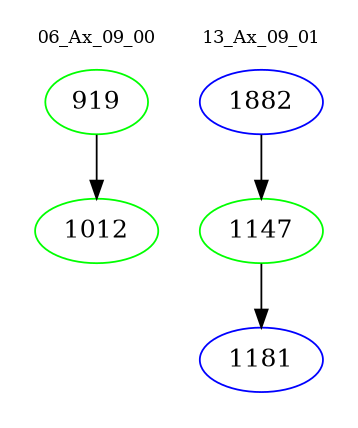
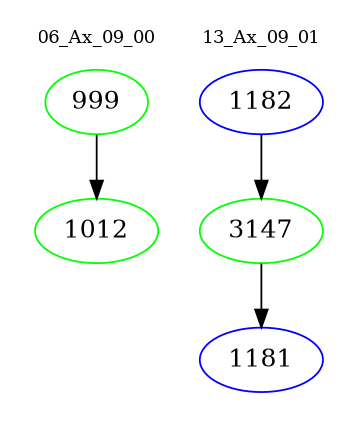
node "919": label "919" -> "999"
node "1882": label "1882" -> "1182"
node "1147": label "1147" -> "3147"
